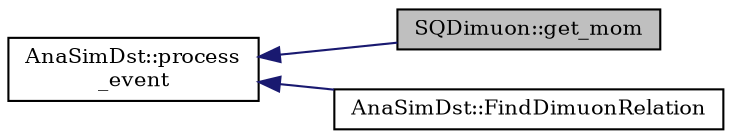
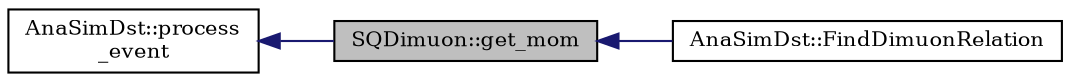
edge "AnaSimDst::FindDimuonRelation" -> "AnaSimDst::process _event": now "AnaSimDst::FindDimuonRelation" -> "SQDimuon::get_mom"
